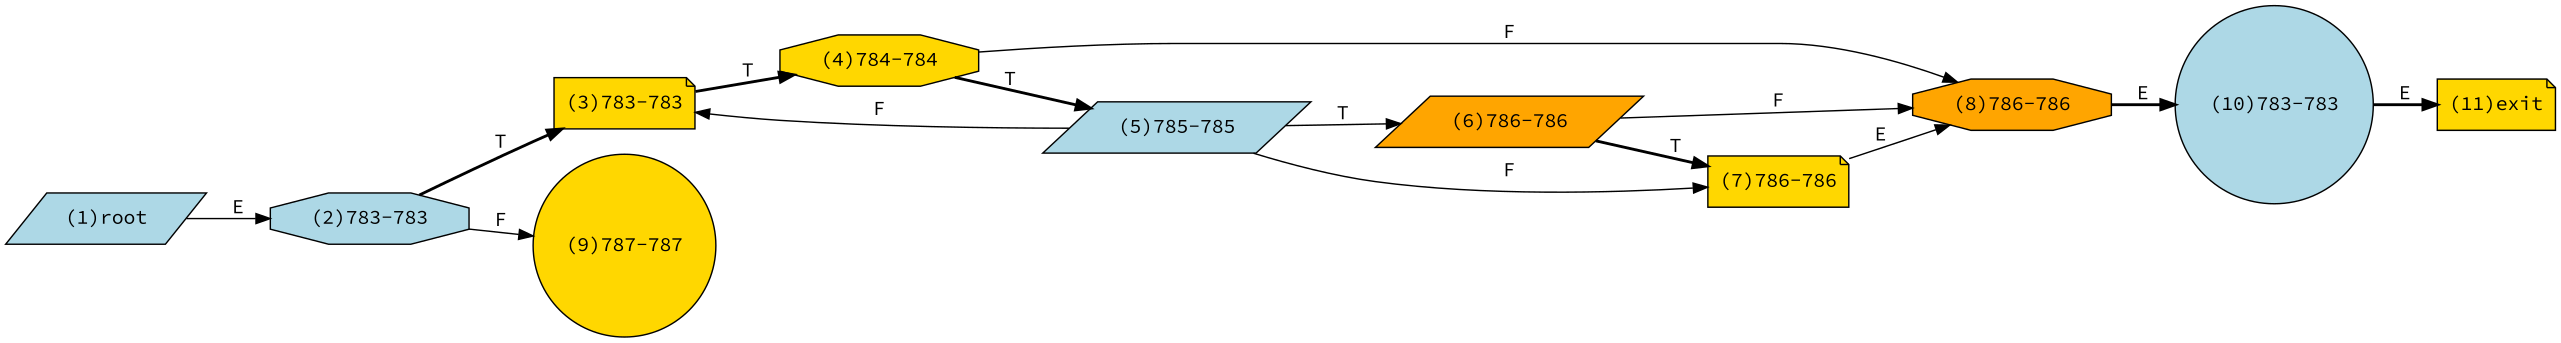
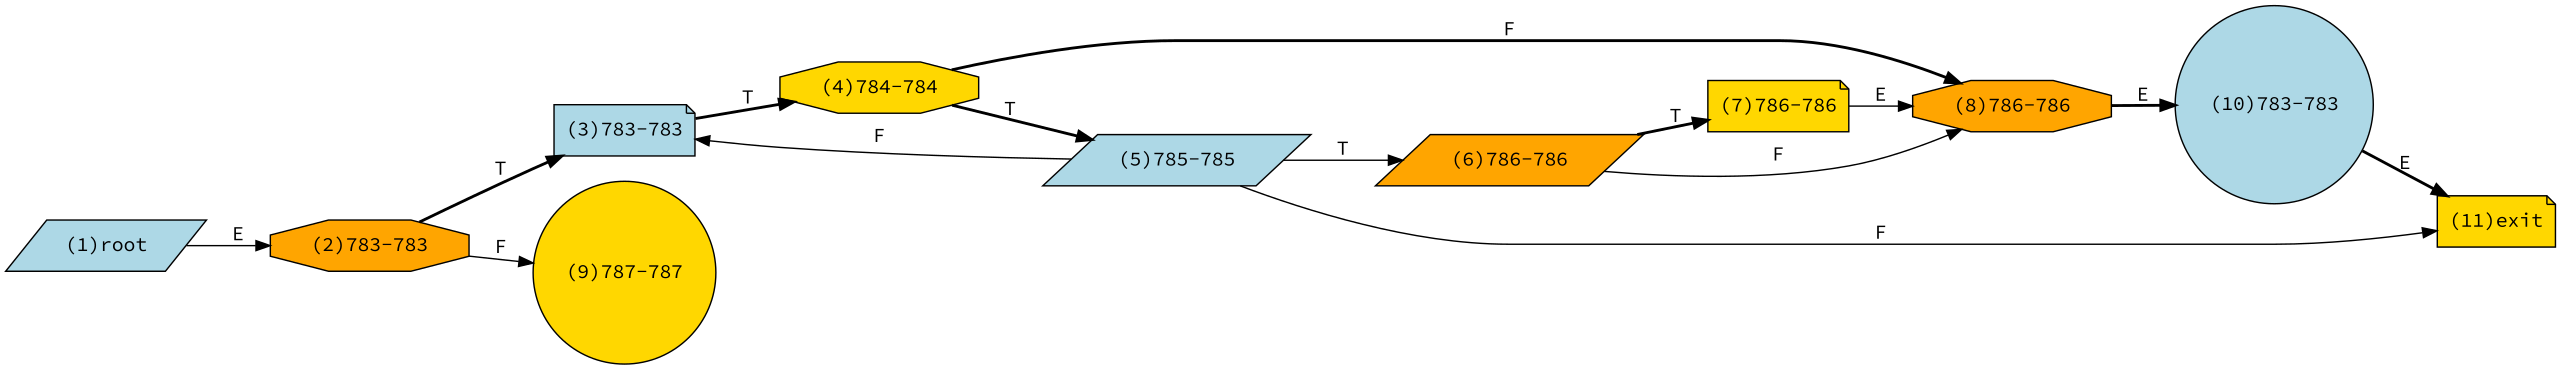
edge "(4)784-784" -> "(8)786-786": style solid -> bold
node "(3)783-783": fillcolor gold -> lightblue
edge "(5)785-785" -> "(7)786-786": now "(5)785-785" -> "(11)exit"
node "(2)783-783": fillcolor lightblue -> orange
